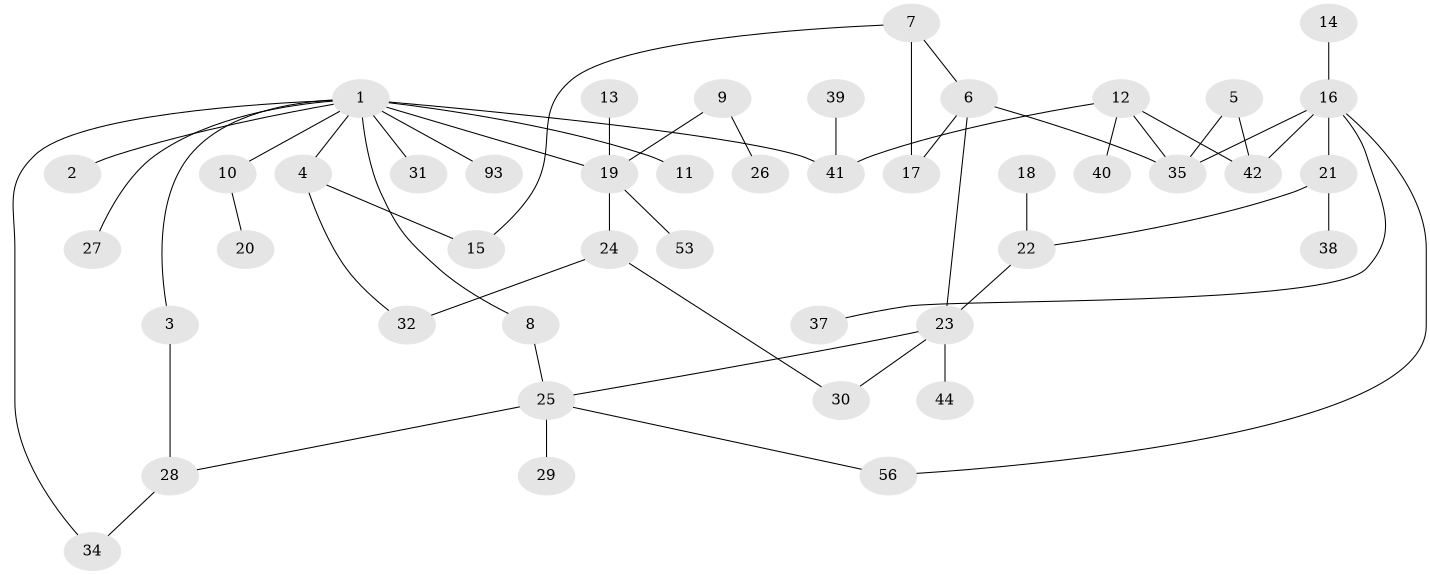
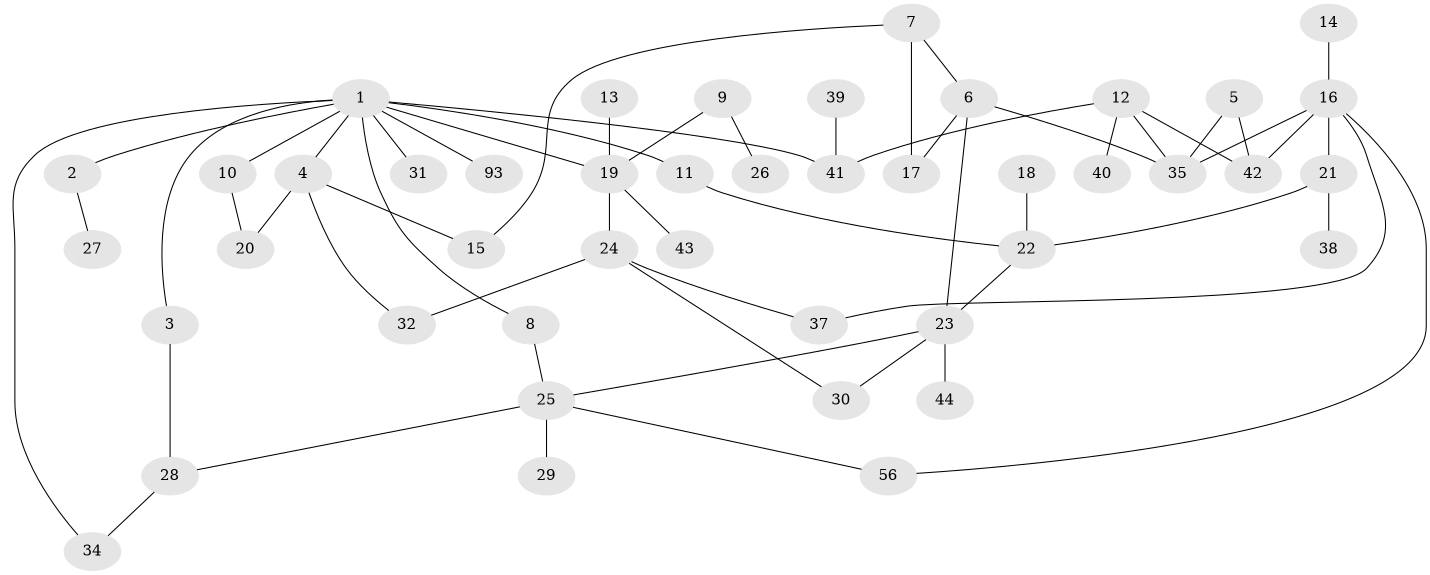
edge "1" -- "27": now "2" -- "27"
edge "4" -- "20": added
edge "11" -- "22": added
node "53": label "53" -> "43"
edge "24" -- "37": added
